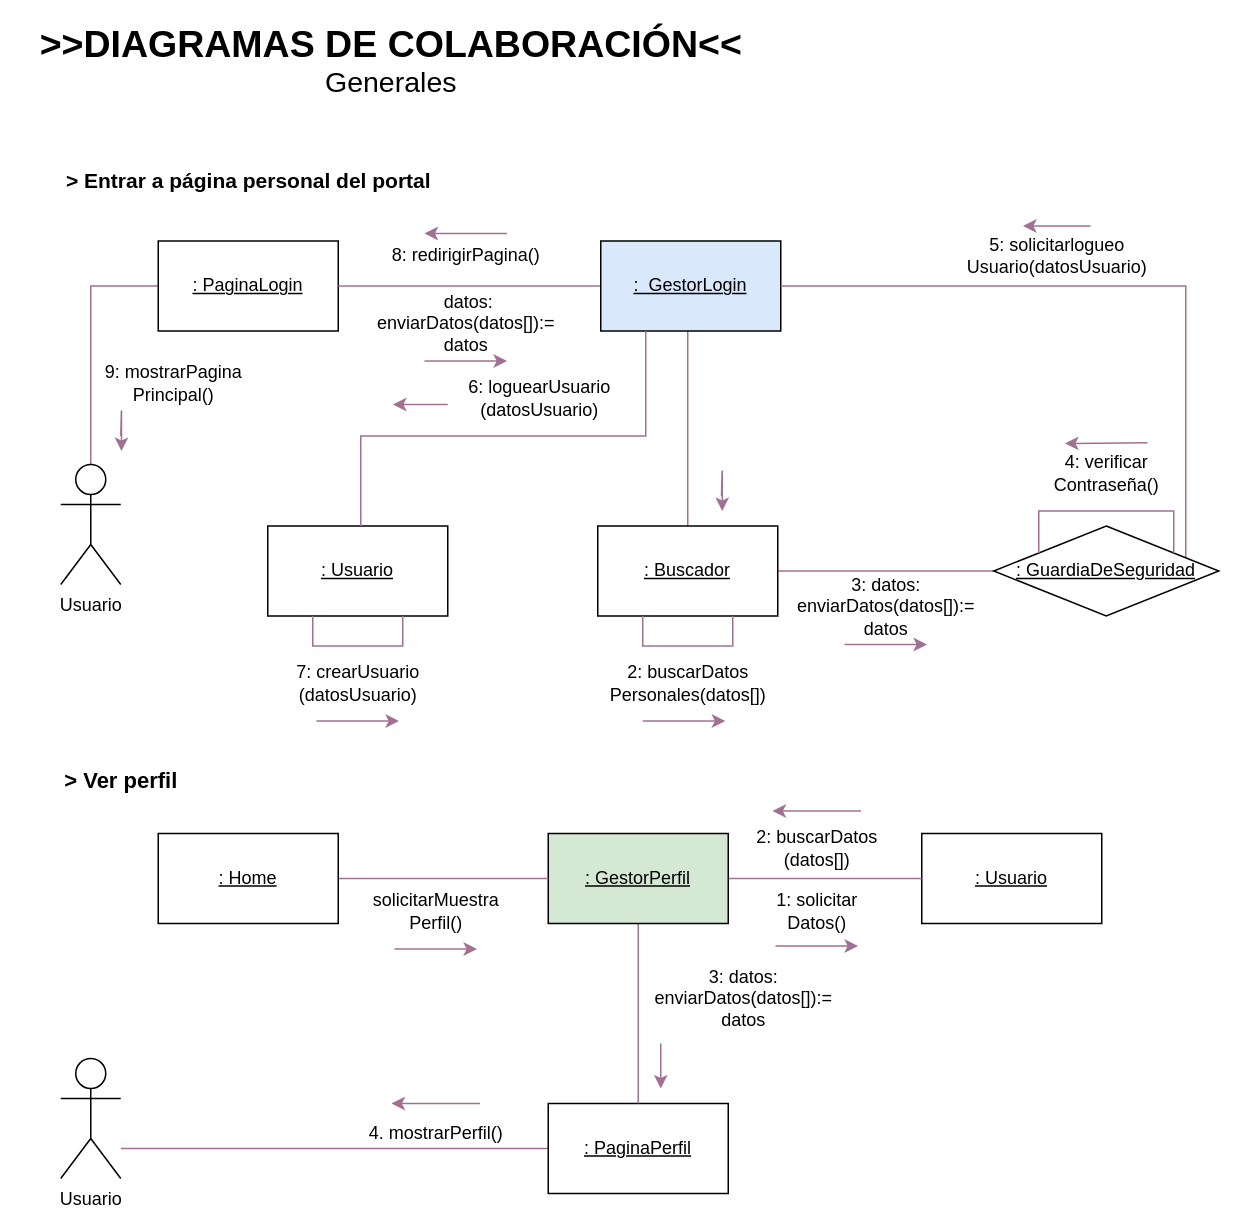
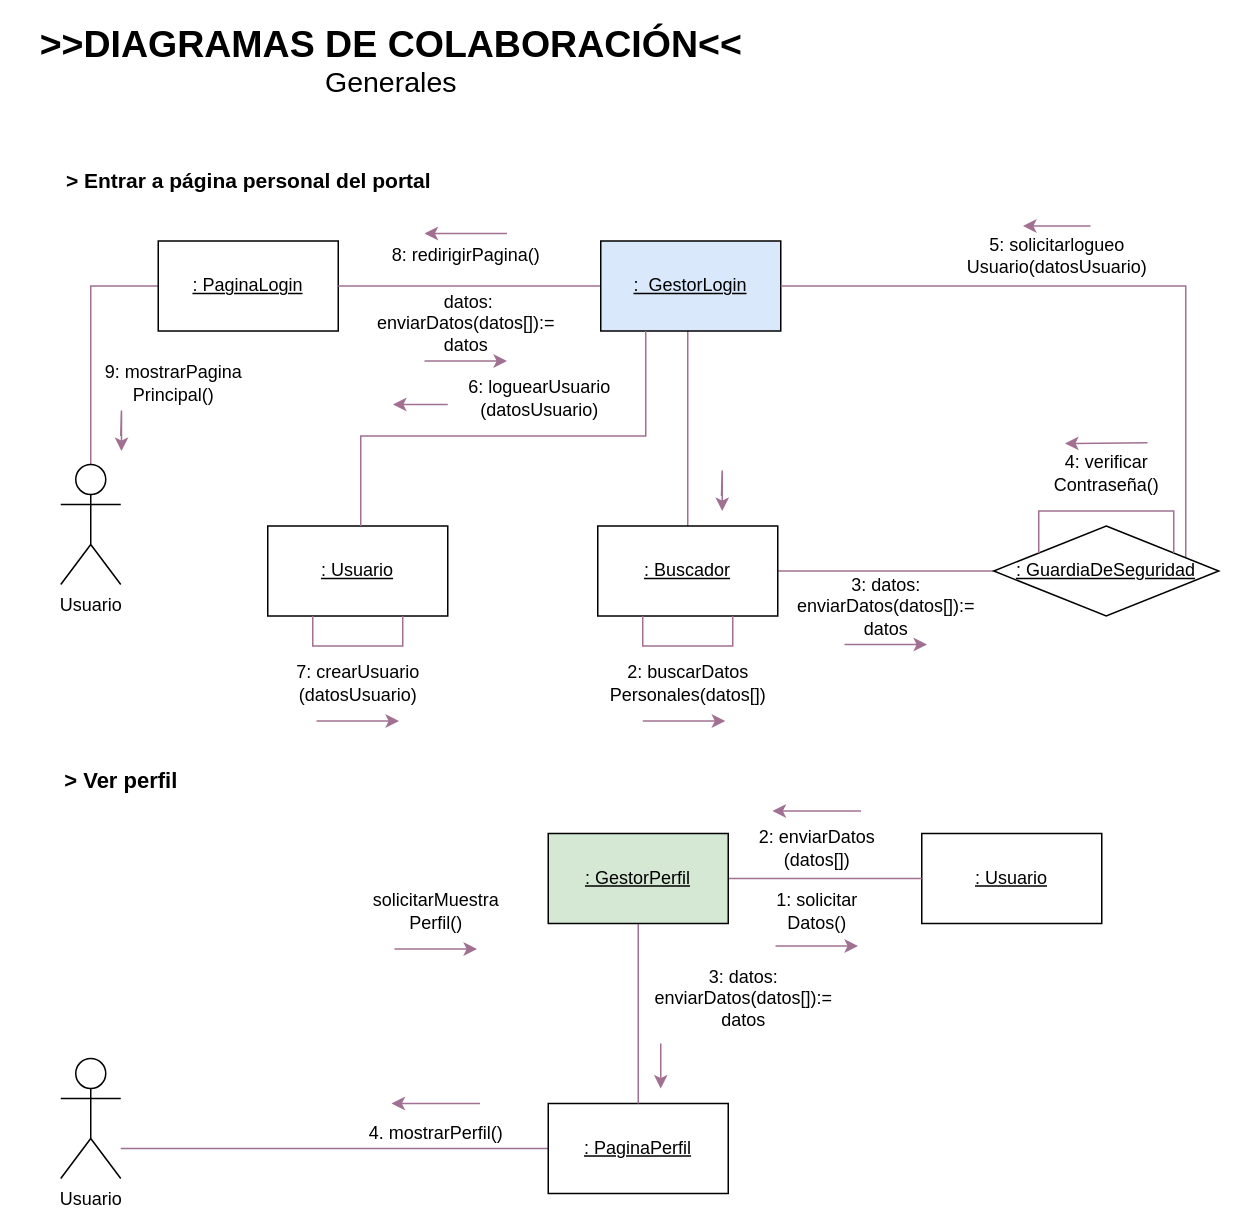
node "2: buscarDatos (datos[])": label "2: buscarDatos (datos[])" -> "2: enviarDatos (datos[])"
node ": Home": removed
edge ": Home" -- ": GestorPerfil": removed
